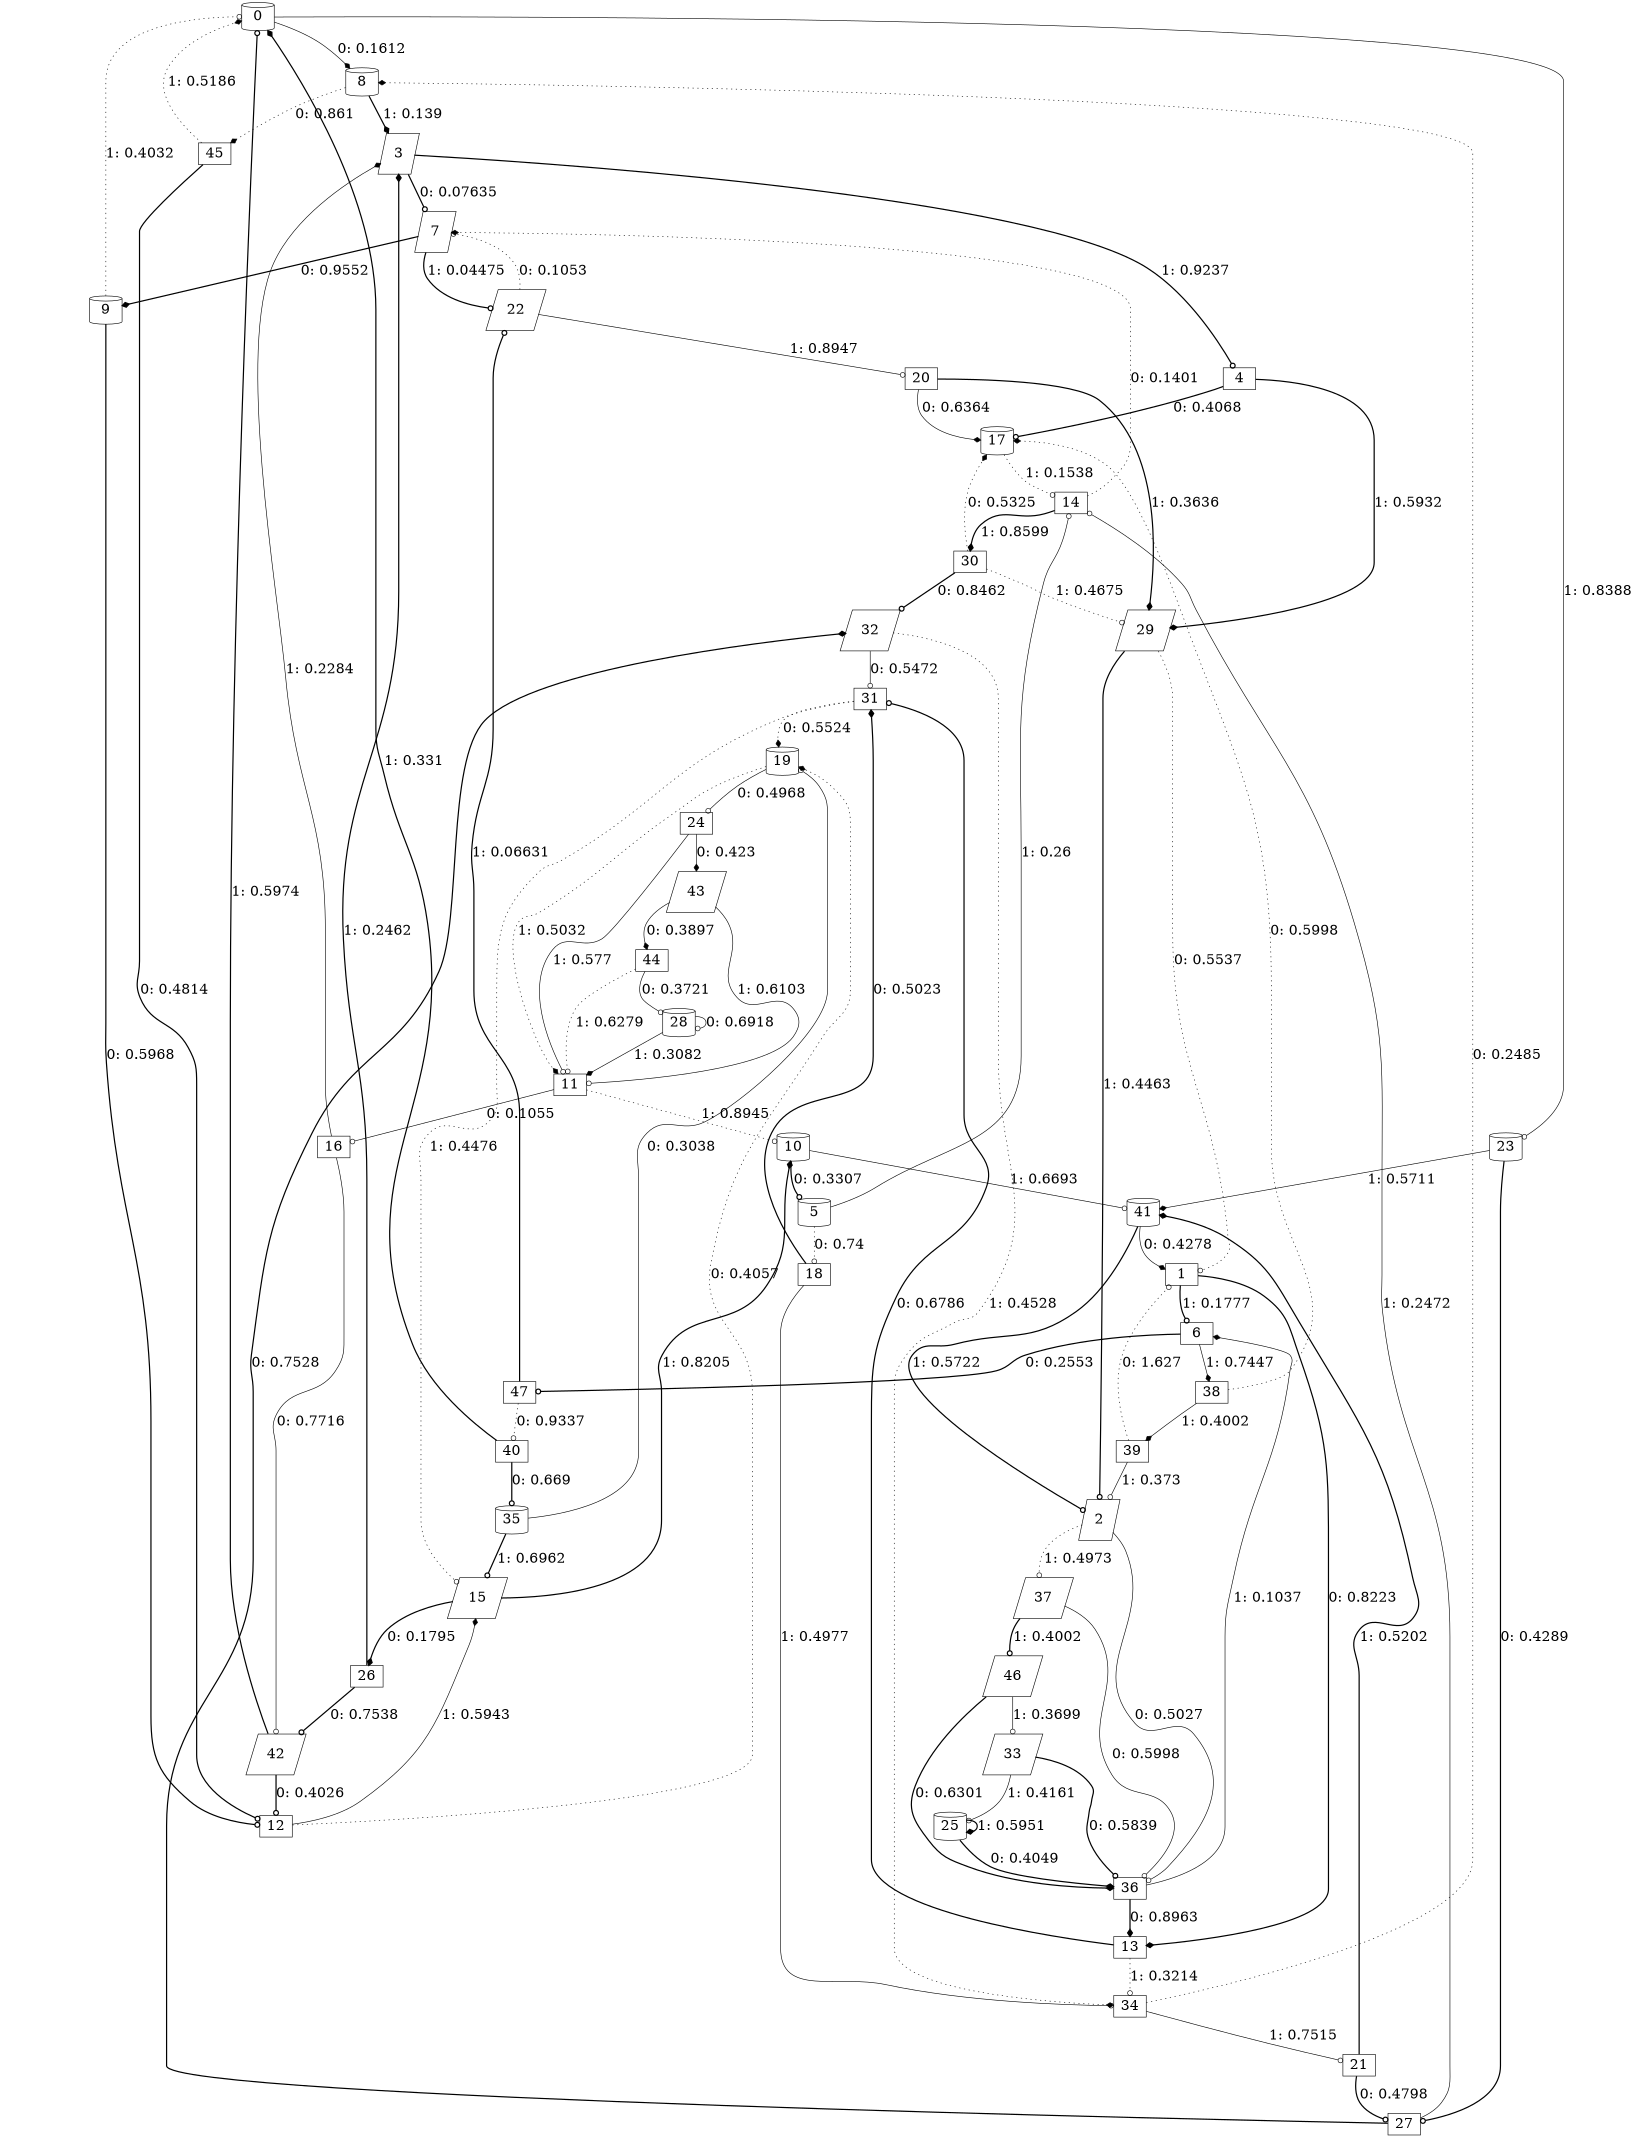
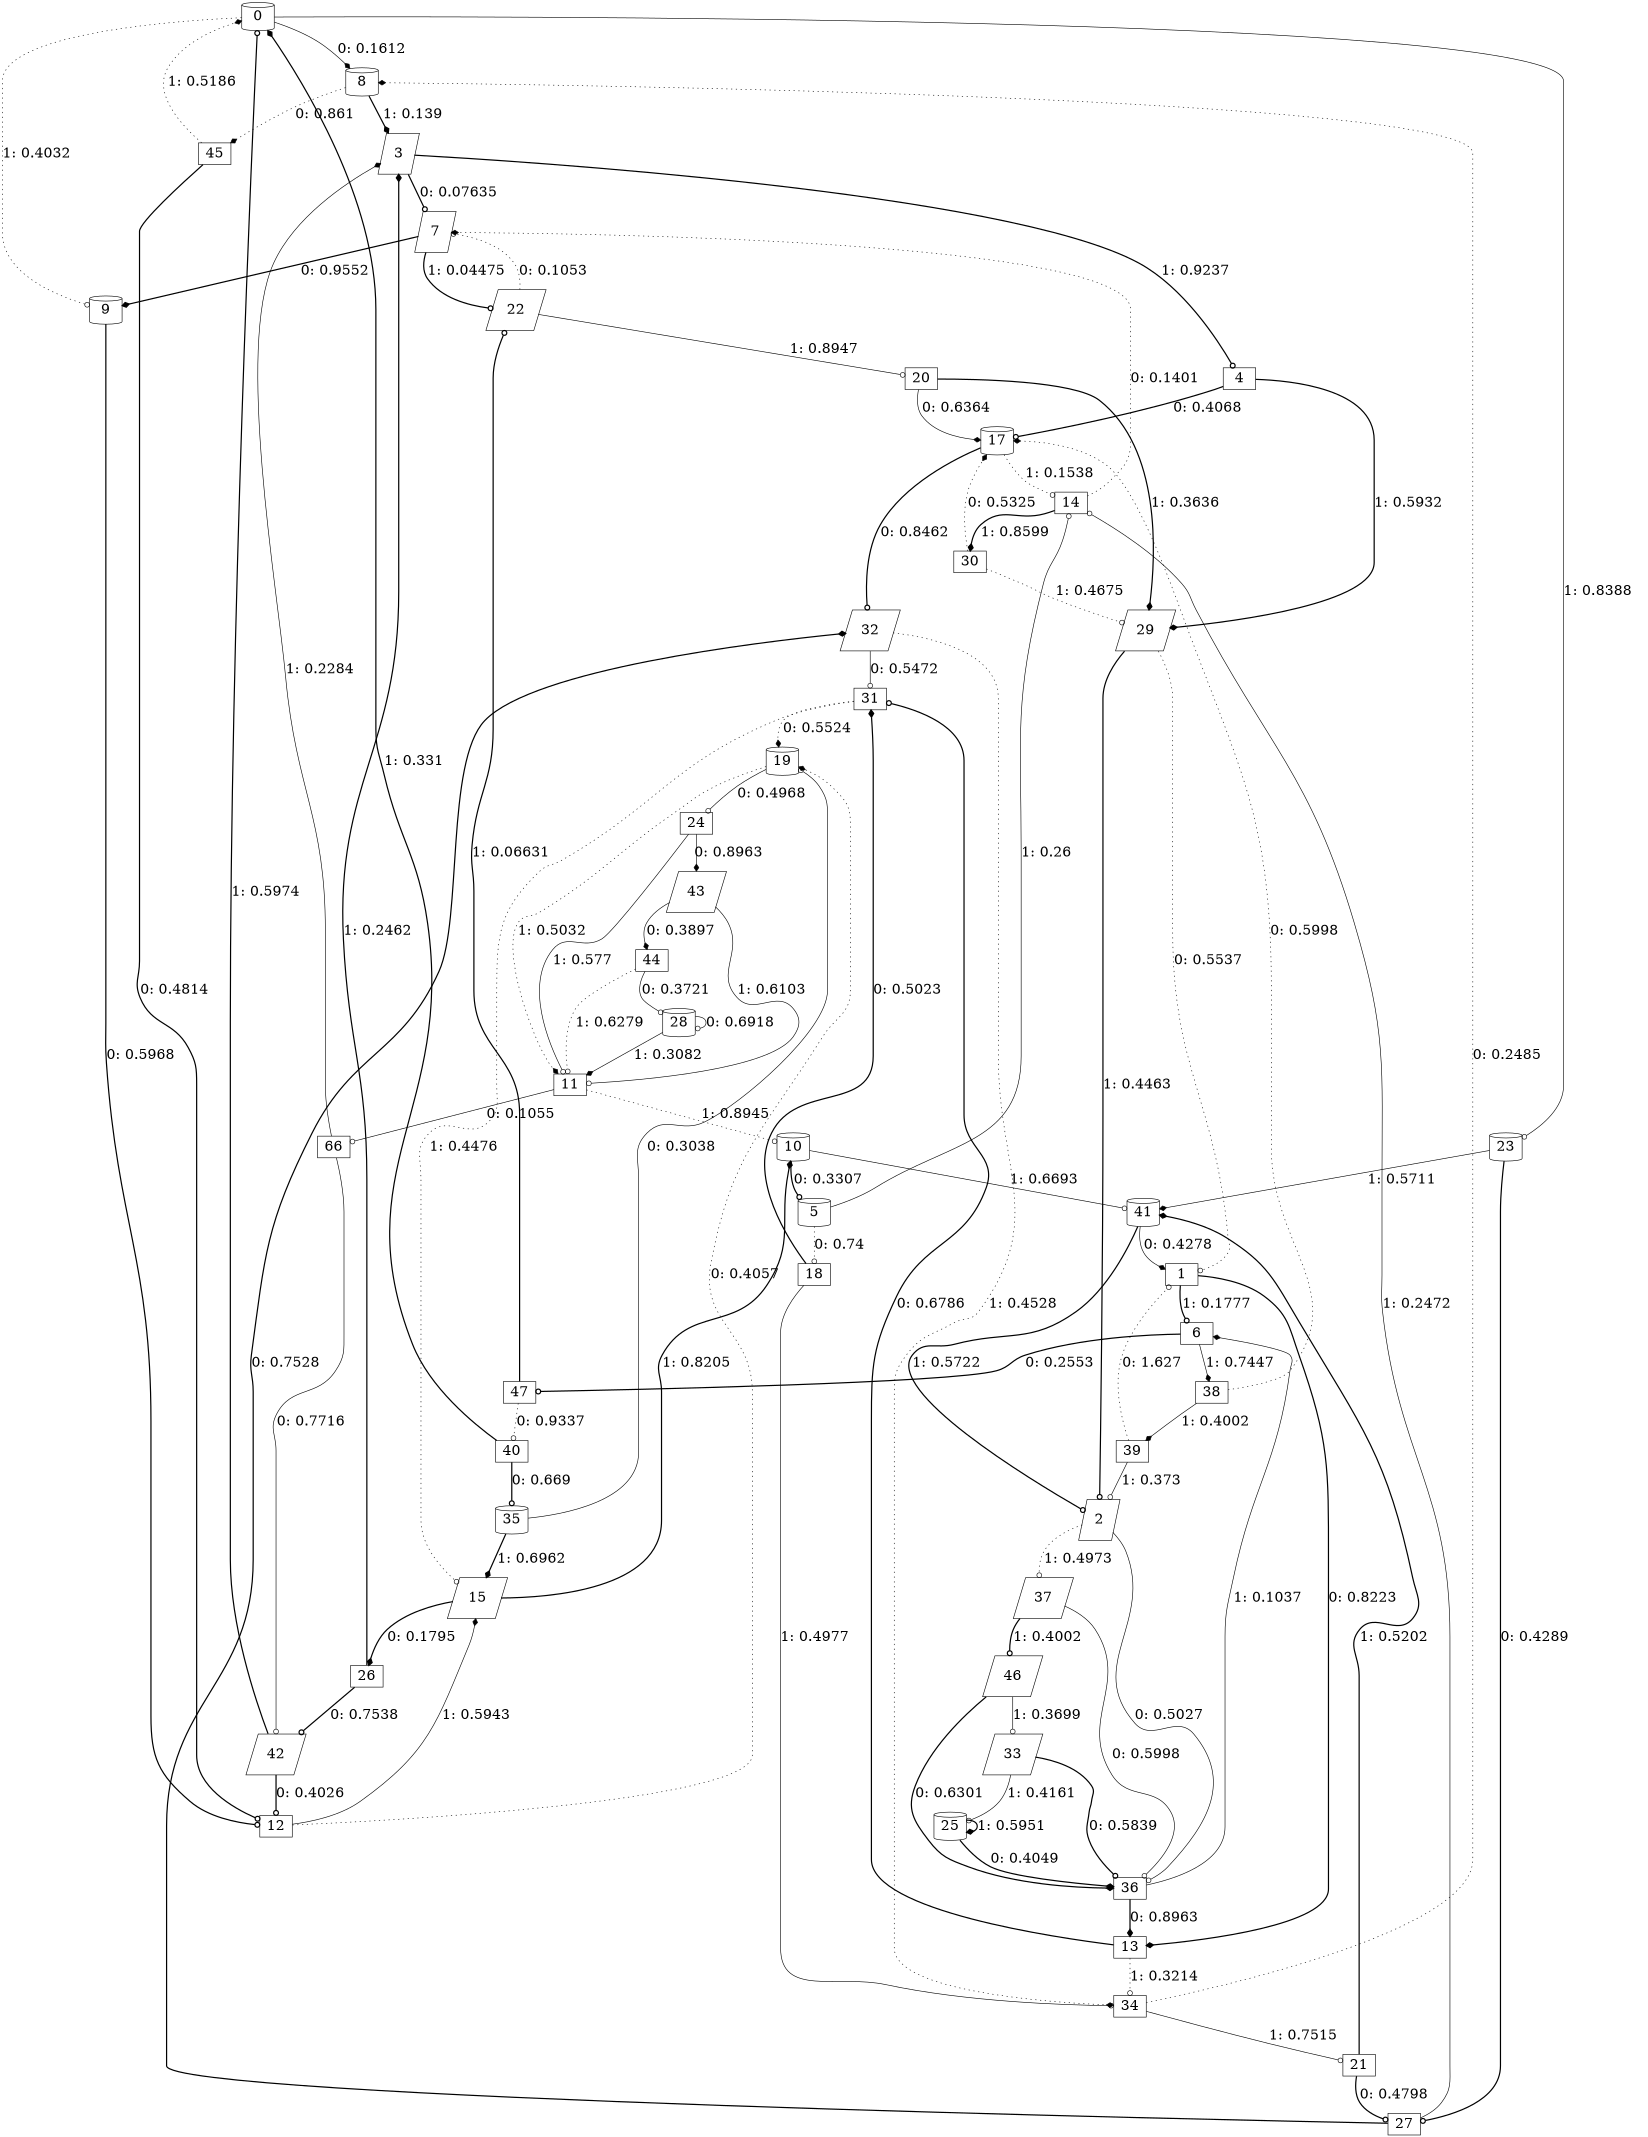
edge "9" -> "0": reversed
edge "30" -> "32": now "17" -> "32"
edge "24" -> "43": label "0: 0.423    " -> "0: 0.8963   "
node "16": label "16" -> "66"
edge "35" -> "15": arrowhead odot -> diamond
